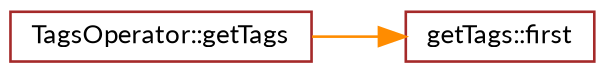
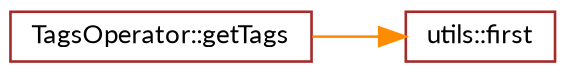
node "getTags::first": label "getTags::first" -> "utils::first"
